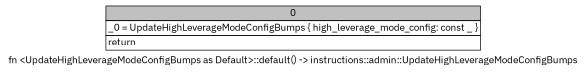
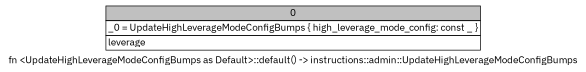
node "0": text "return" -> "leverage"
